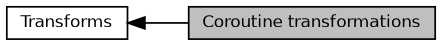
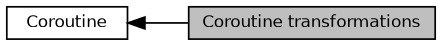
node "Transforms": label "Transforms" -> "Coroutine"
